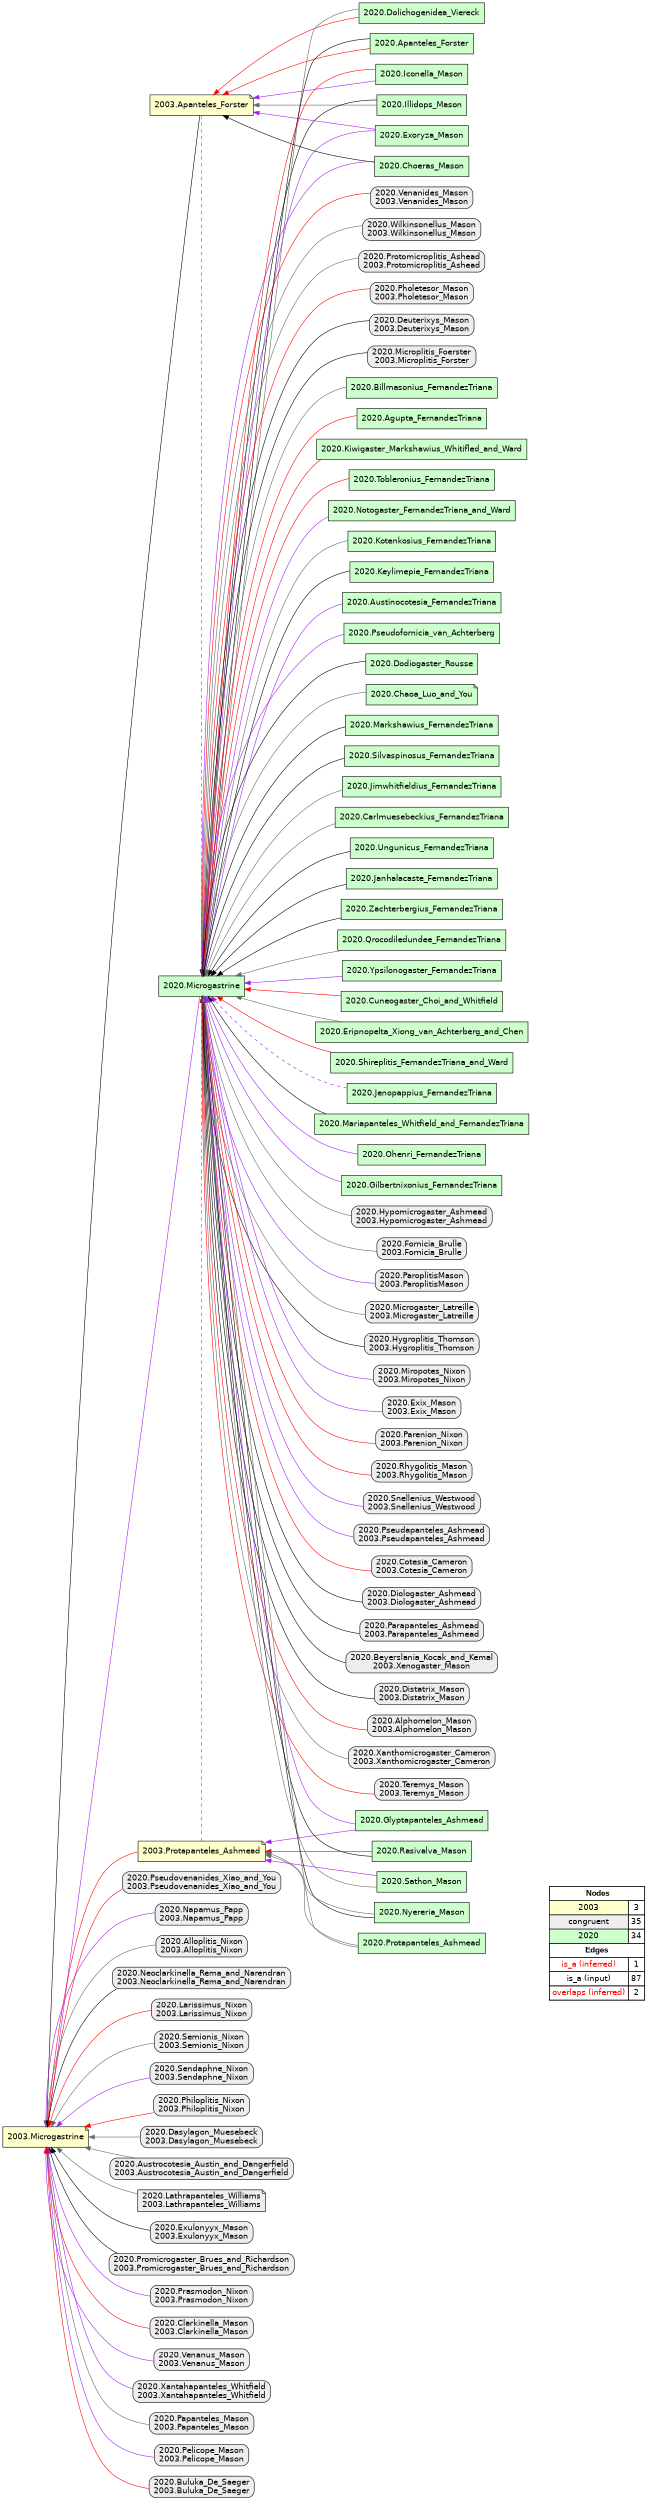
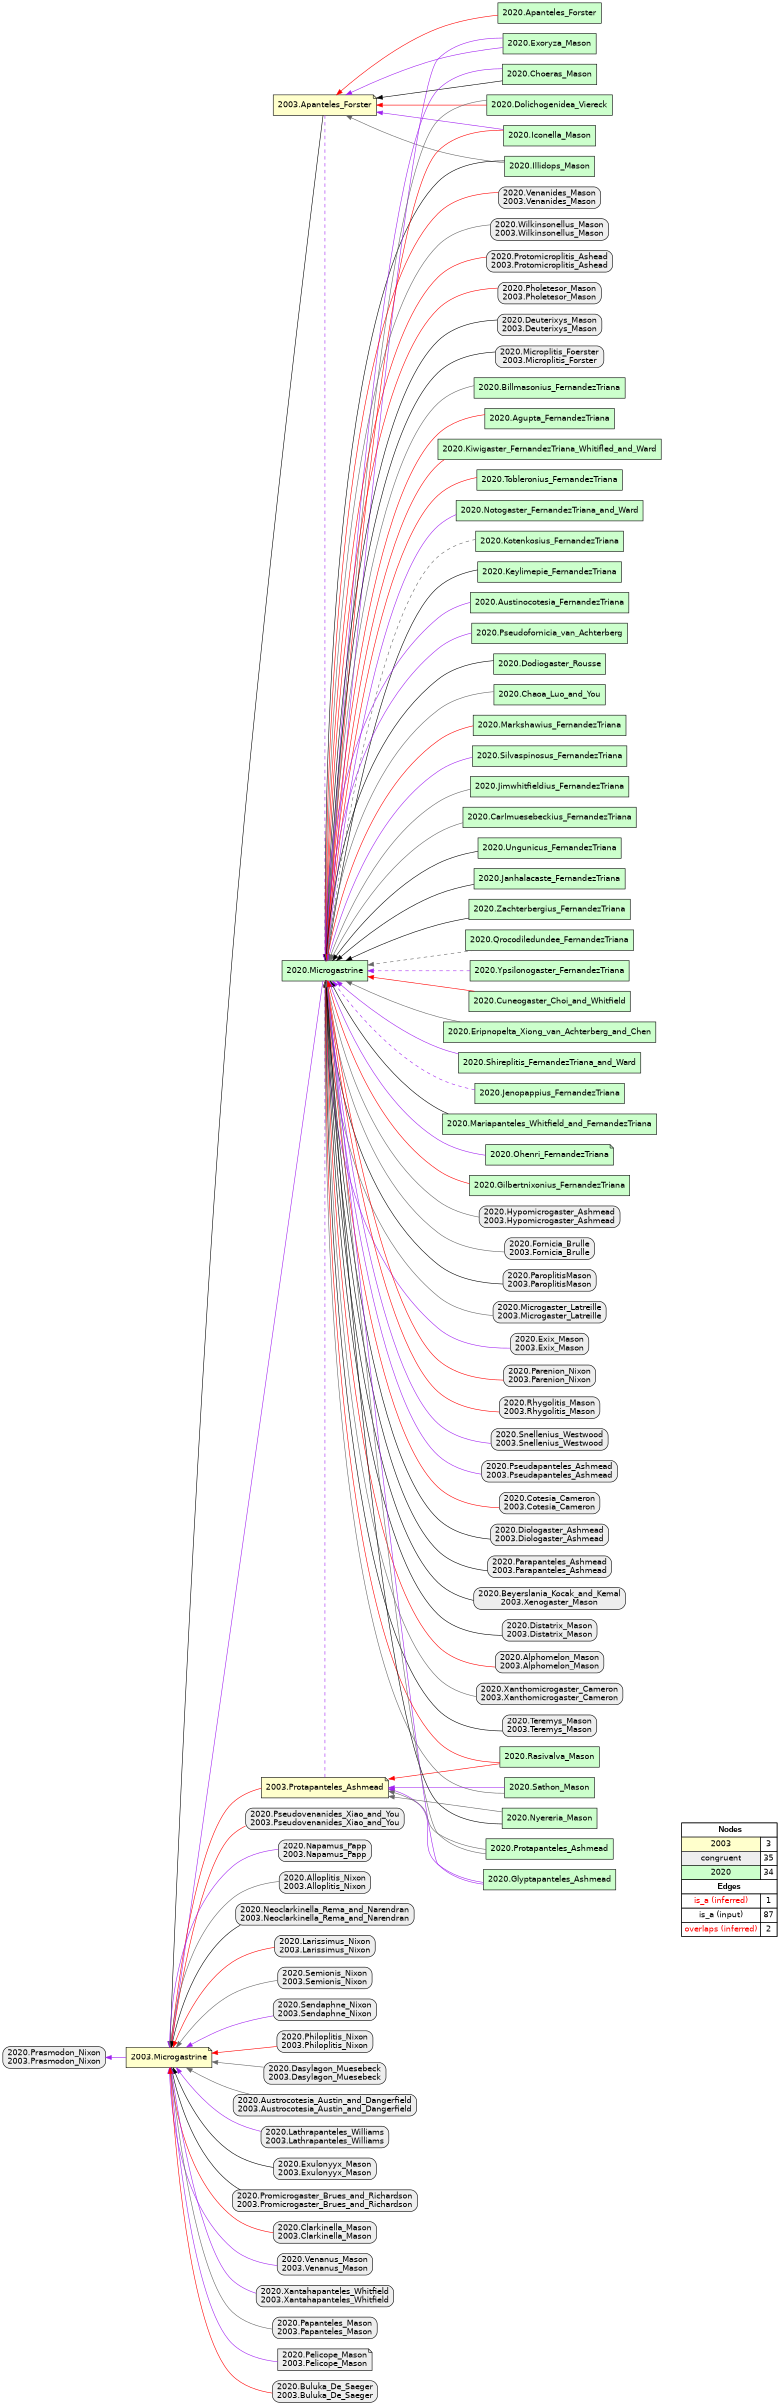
node "2020.Kiwigaster_Markshawius_Whitifled_and_Ward": label "2020.Kiwigaster_Markshawius_Whitifled_and_Ward" -> "2020.Kiwigaster_FernandezTriana_Whitifled_and_Ward"
edge "2020.Apanteles_Forster" -> "2020.Microgastrine": removed
edge "2020.Protomicroplitis_Ashead 2003.Protomicroplitis_Ashead" -> "2020.Microgastrine": color gray40 -> red
node "2020.Chaoa_Luo_and_You": shape note -> box
edge "2020.Kotenkosius_FernandezTriana" -> "2020.Microgastrine": style solid -> dashed
edge "2020.Markshawius_FernandezTriana" -> "2020.Microgastrine": color black -> red
edge "2020.Silvaspinosus_FernandezTriana" -> "2020.Microgastrine": color black -> purple
edge "2020.Qrocodiledundee_FernandezTriana" -> "2020.Microgastrine": style solid -> dashed
edge "2020.Ypsilonogaster_FernandezTriana" -> "2020.Microgastrine": style solid -> dashed
edge "2020.Shireplitis_FernandezTriana_and_Ward" -> "2020.Microgastrine": color red -> purple
edge "2020.Gilbertnixonius_FernandezTriana" -> "2020.Microgastrine": color purple -> red
node "2020.Ohenri_FernandezTriana": shape box -> note
edge "2020.ParoplitisMason 2003.ParoplitisMason" -> "2020.Microgastrine": color purple -> black
node "2020.Hygroplitis_Thomson 2003.Hygroplitis_Thomson": removed
node "2020.Miropotes_Nixon 2003.Miropotes_Nixon": removed
edge "2020.Teremys_Mason 2003.Teremys_Mason" -> "2020.Microgastrine": color red -> black
edge "2020.Rasivalva_Mason" -> "2020.Microgastrine": color black -> red
edge "2020.Lathrapanteles_Williams 2003.Lathrapanteles_Williams" -> "2003.Microgastrine": color gray40 -> purple
node "2020.Lathrapanteles_Williams 2003.Lathrapanteles_Williams": shape note -> box
edge "2020.Prasmodon_Nixon 2003.Prasmodon_Nixon" -> "2003.Microgastrine": reversed
node "2020.Pelicope_Mason 2003.Pelicope_Mason": shape box -> note
